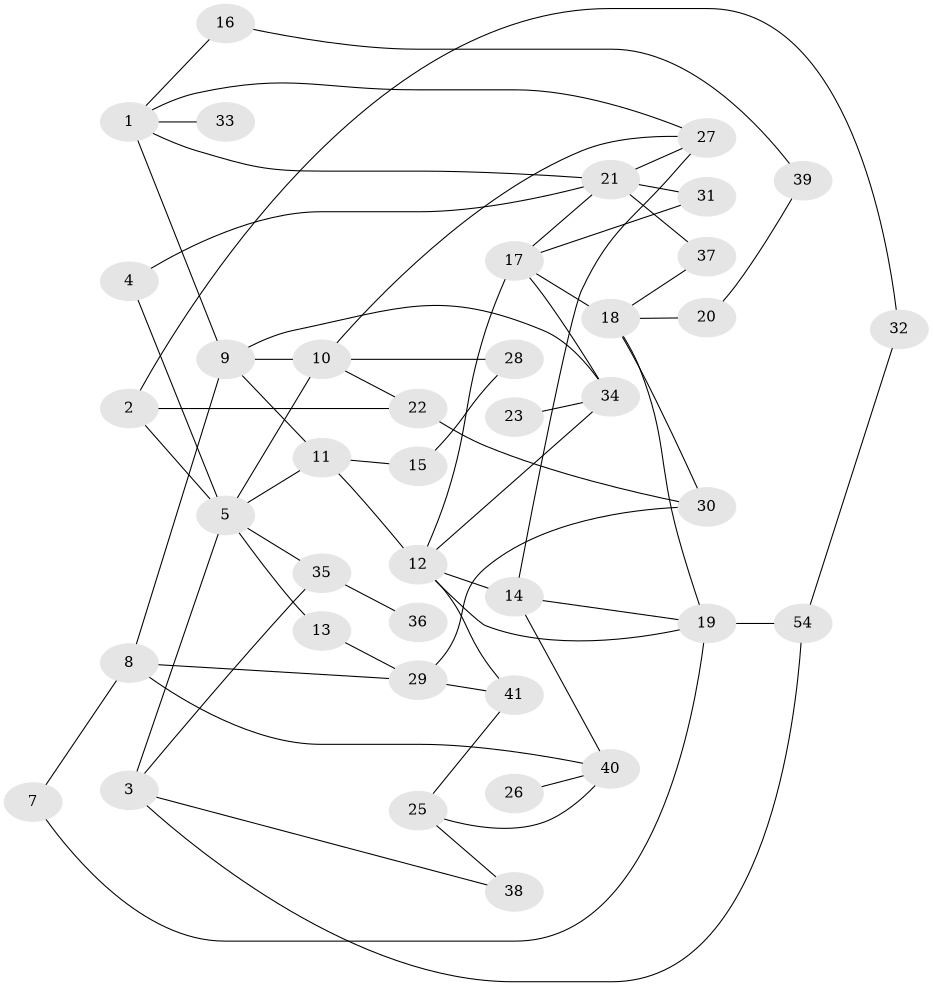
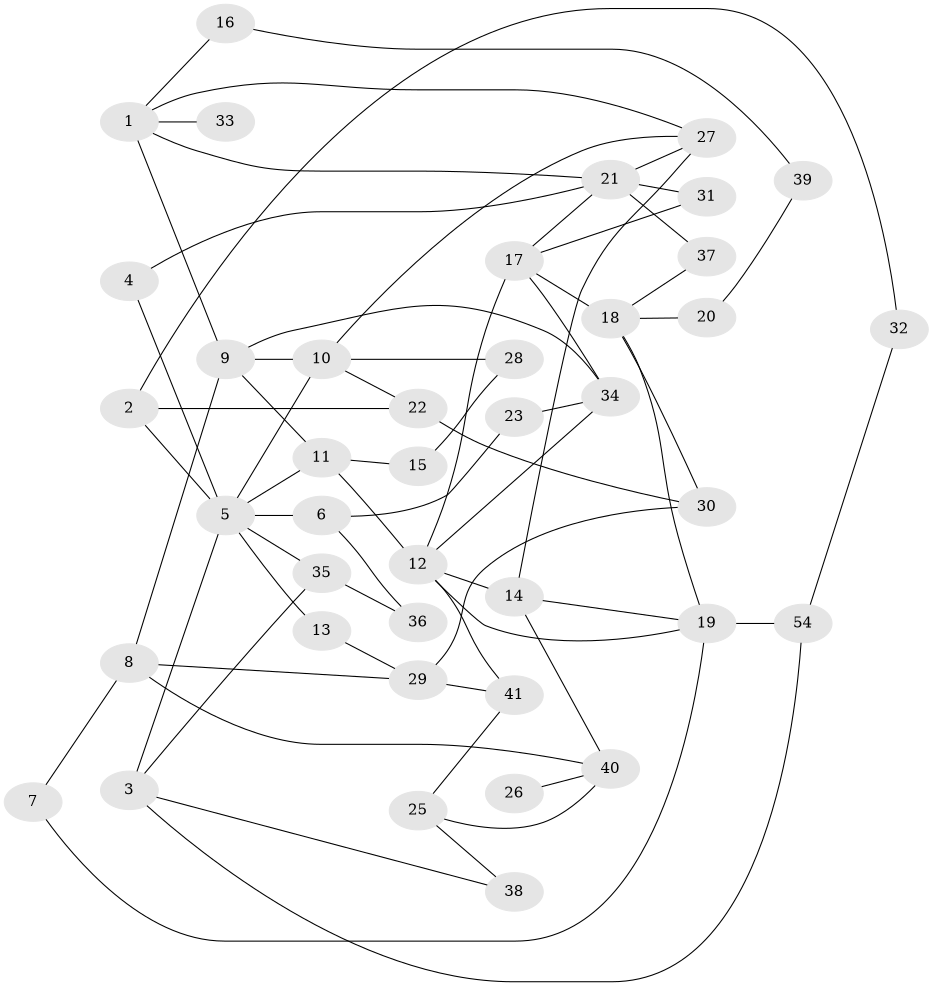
node "6": added
